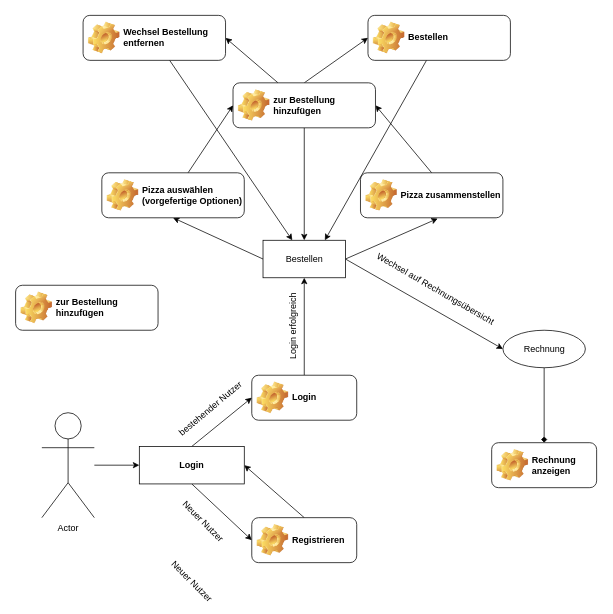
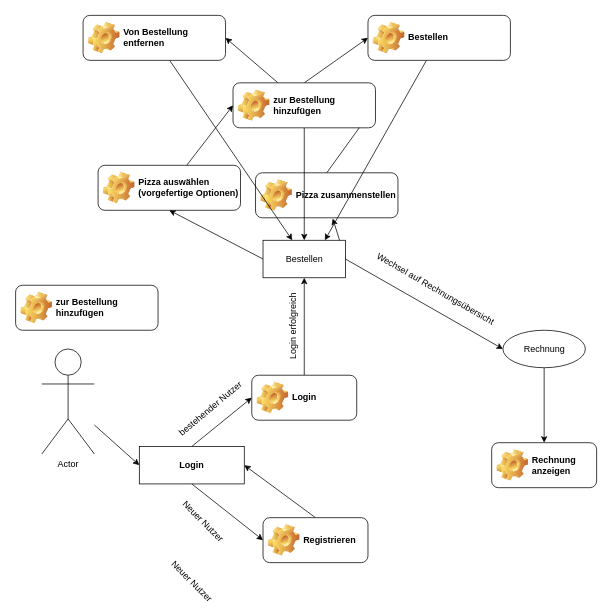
node "Wechsel Bestellung entfernen": label "Wechsel Bestellung entfernen" -> "Von Bestellung entfernen"
node "Pizza auswählen (vorgefertige Optionen)": moved (173, 195) -> (169, 188)
node "Pizza zusammenstellen": moved (432, 195) -> (327, 195)
edge "Rechnung" -> "Rechnung anzeigen": arrowhead diamond -> classic
node "Actor": moved (68, 465) -> (68, 402)
node "Registrieren": moved (304, 540) -> (315, 540)
